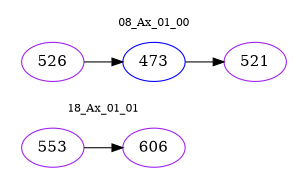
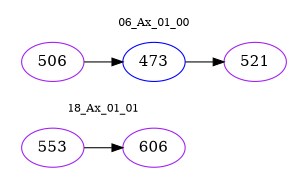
cluster "08_Ax_01_00": label "08_Ax_01_00" -> "06_Ax_01_00"
node "526": label "526" -> "506"
